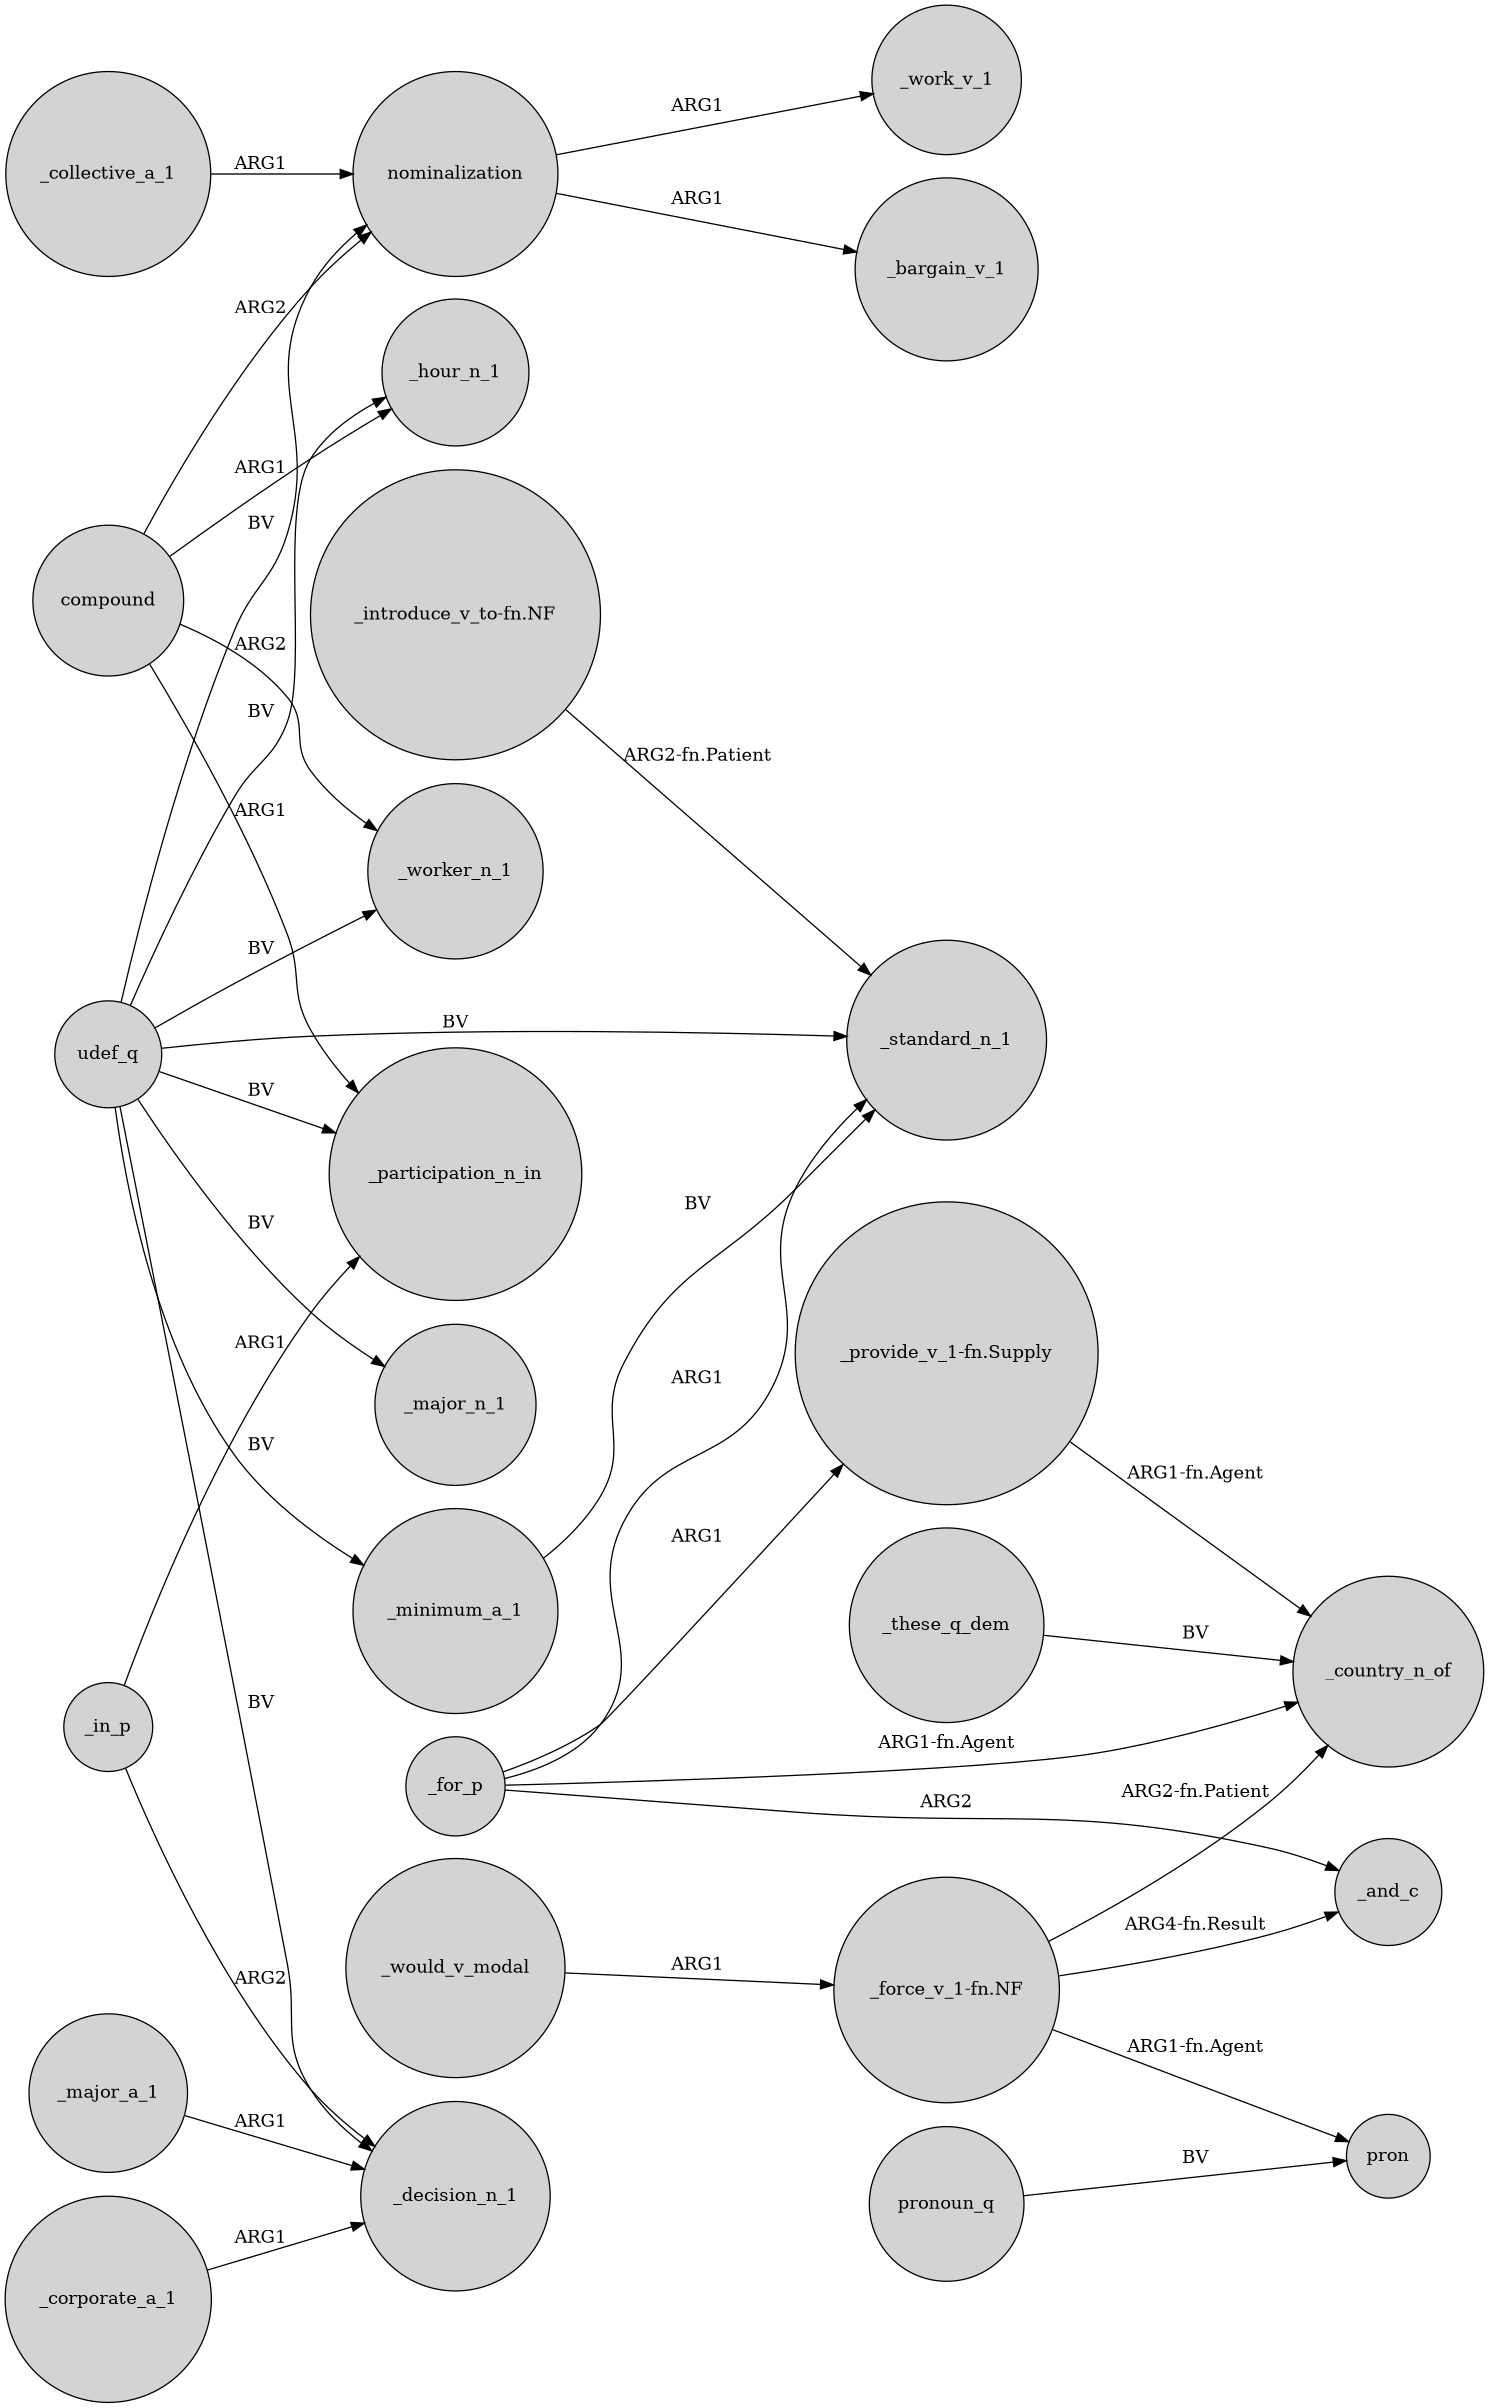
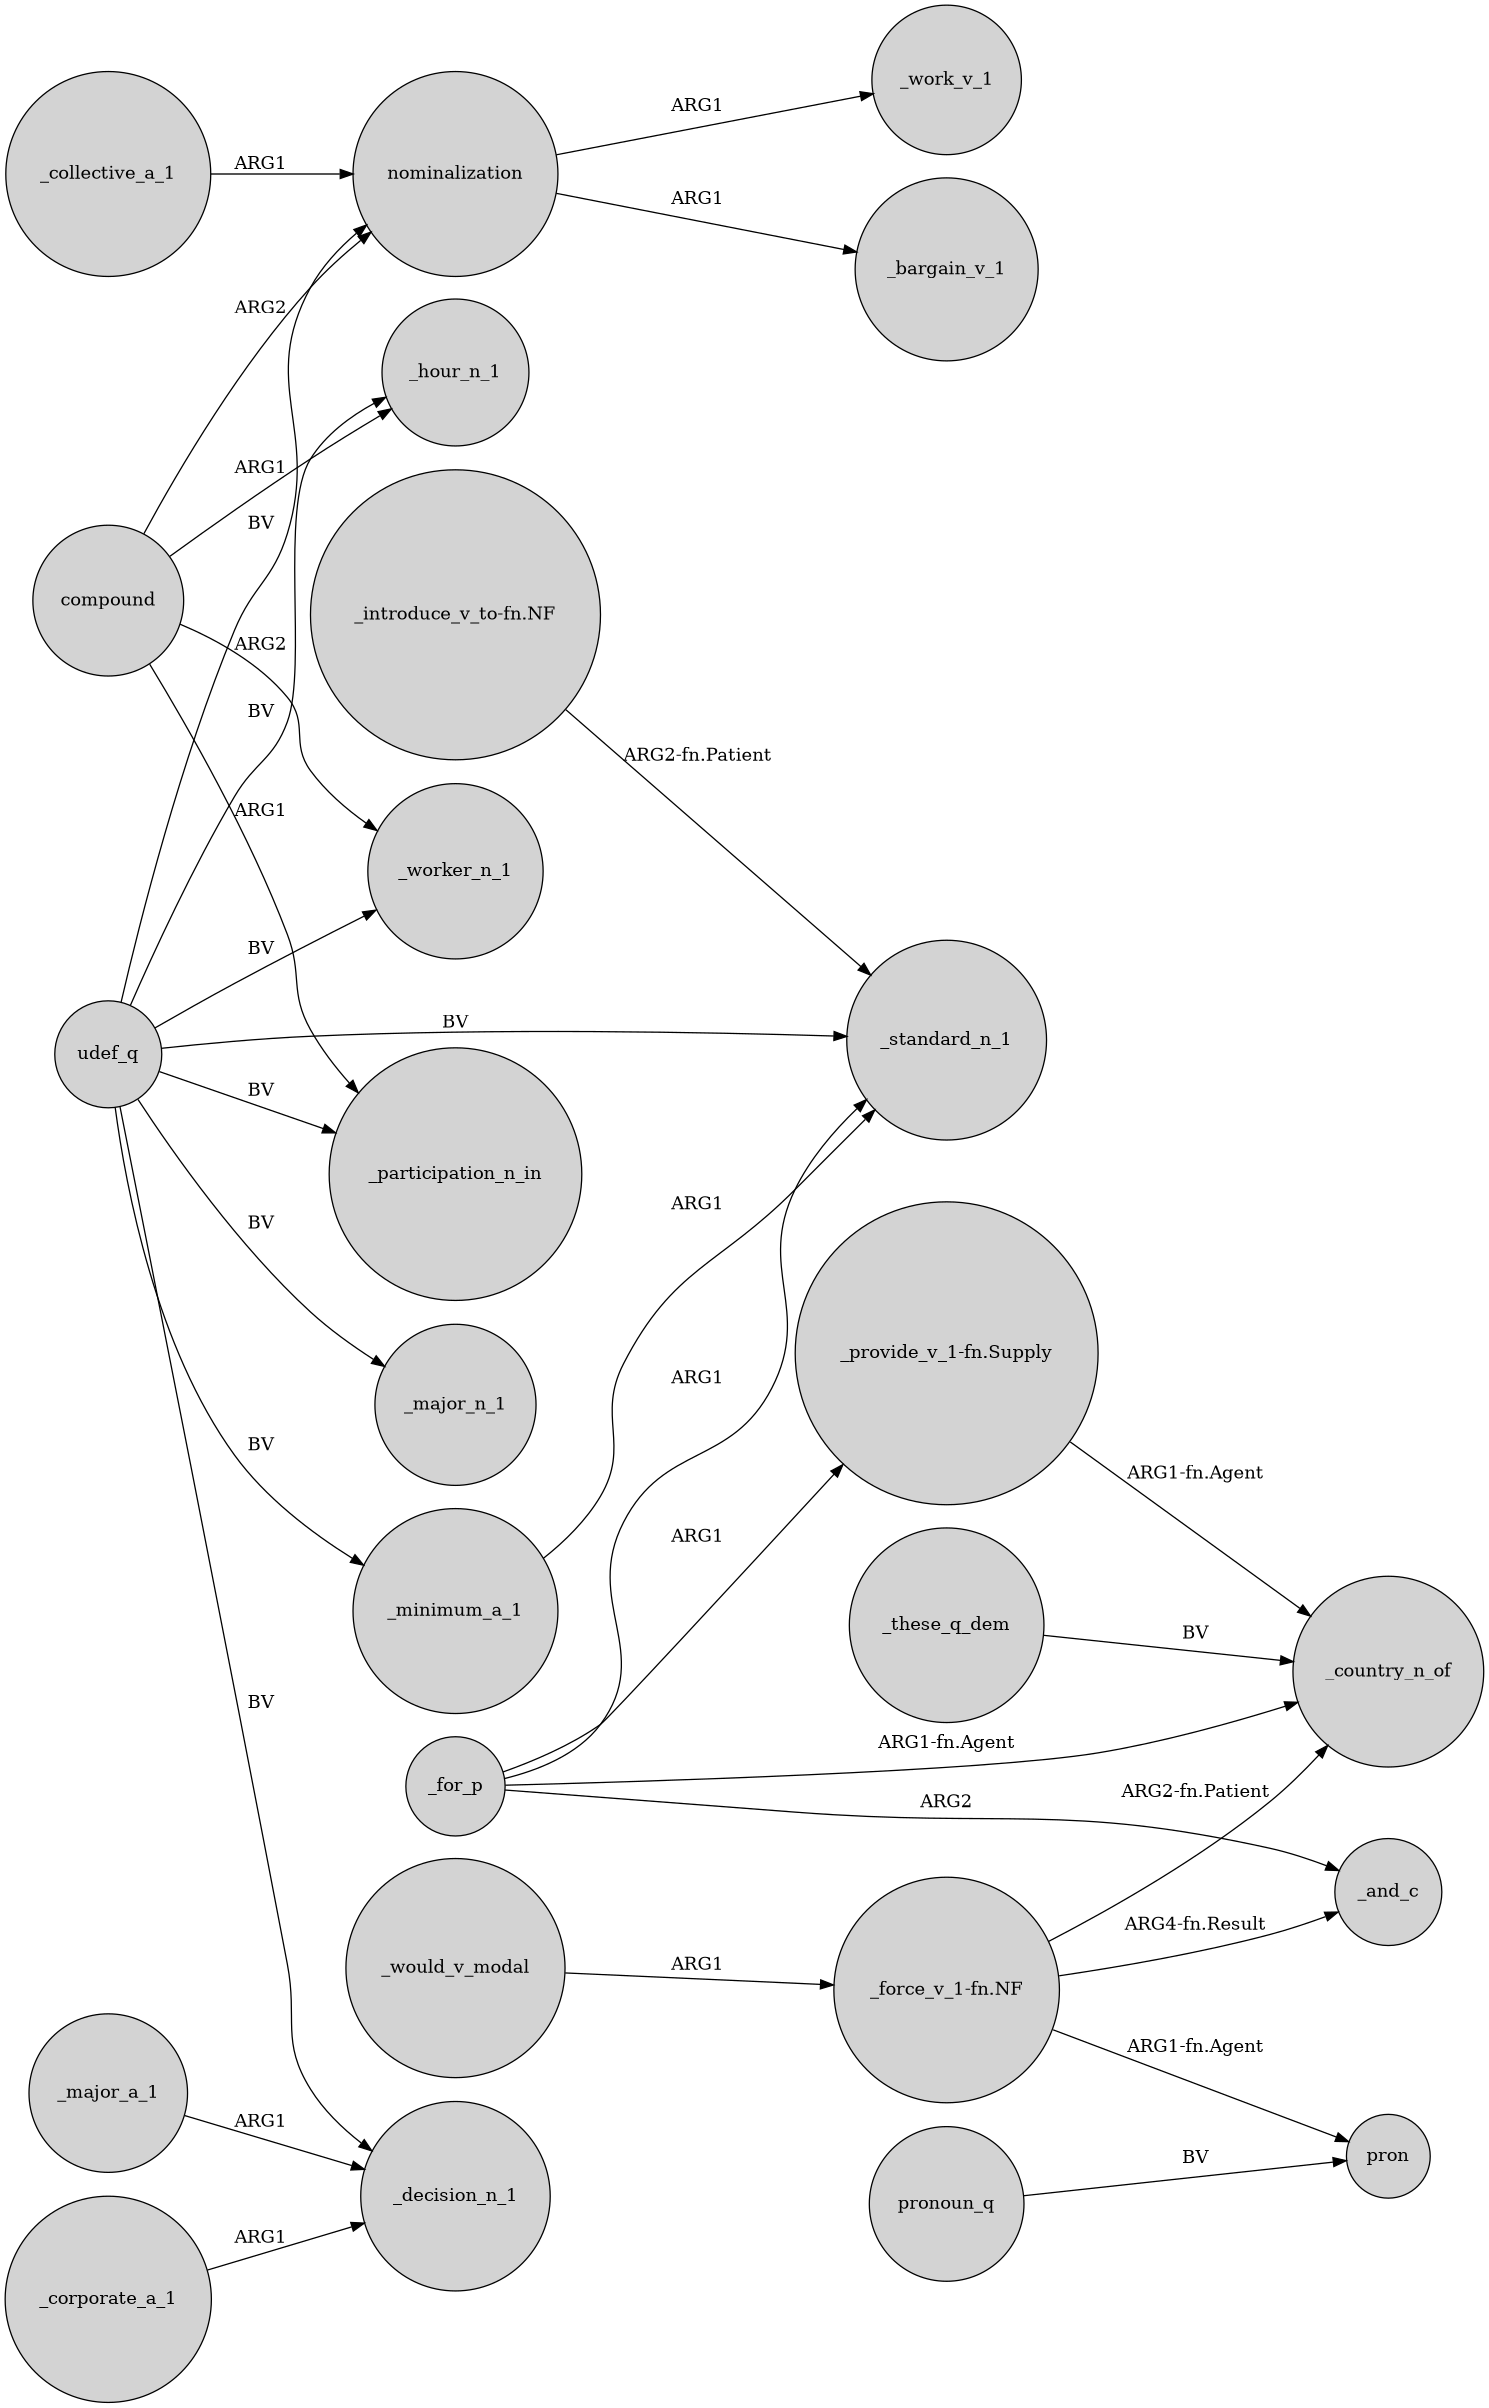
edge "_minimum_a_1" -> "_standard_n_1": label "BV" -> "ARG1"
node "_in_p": removed
